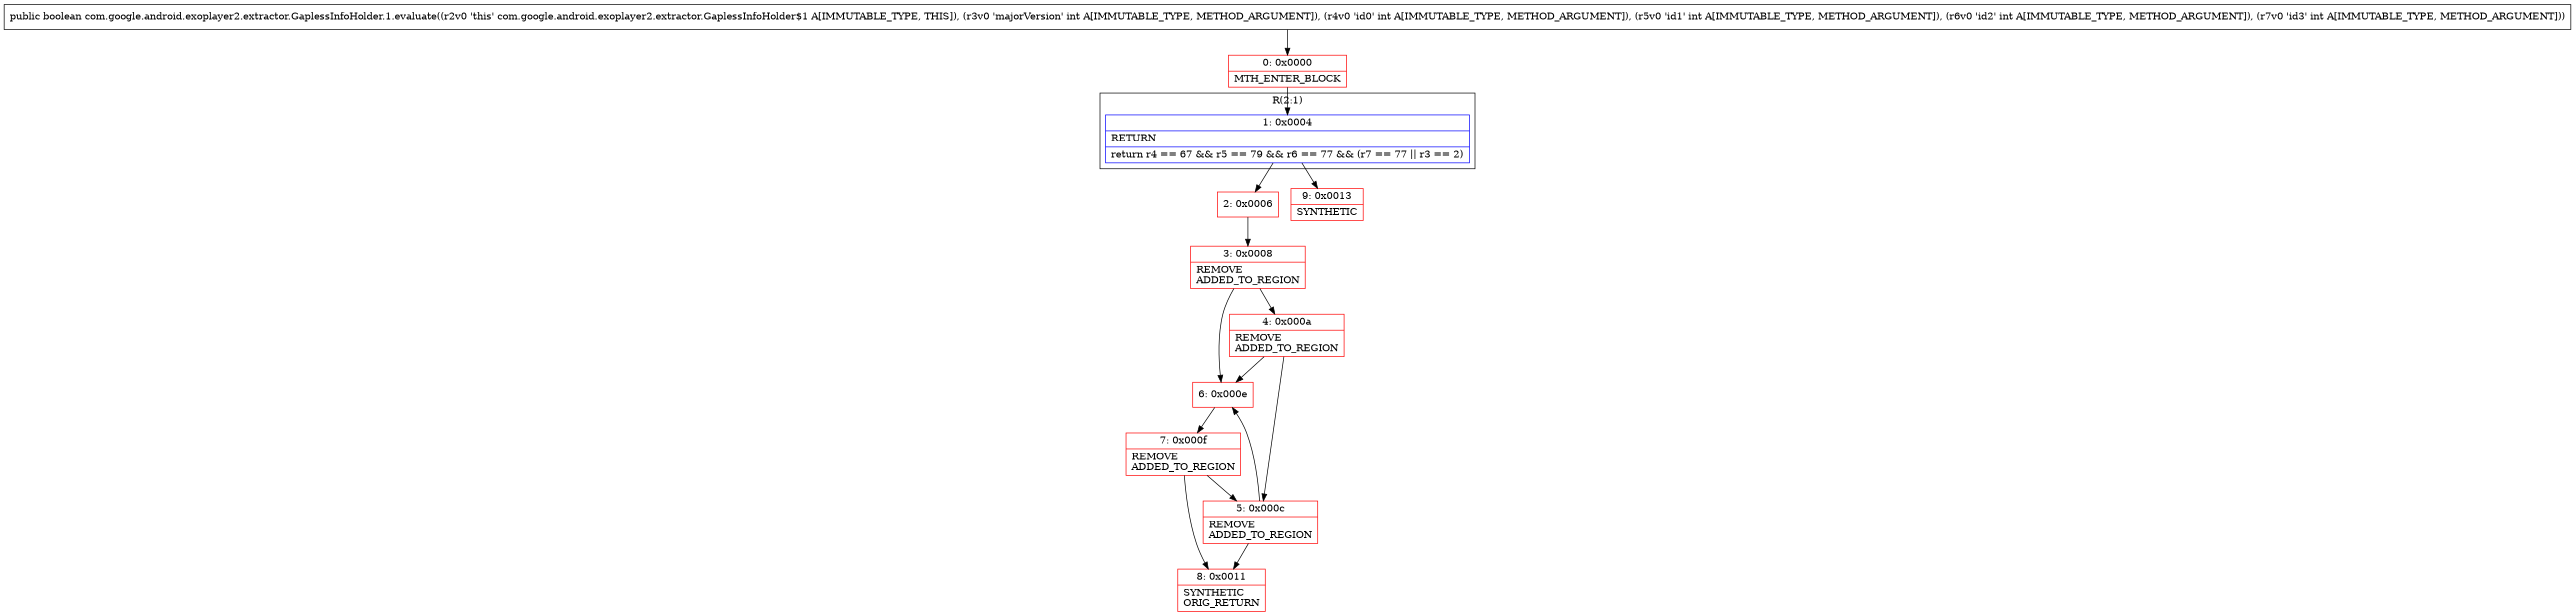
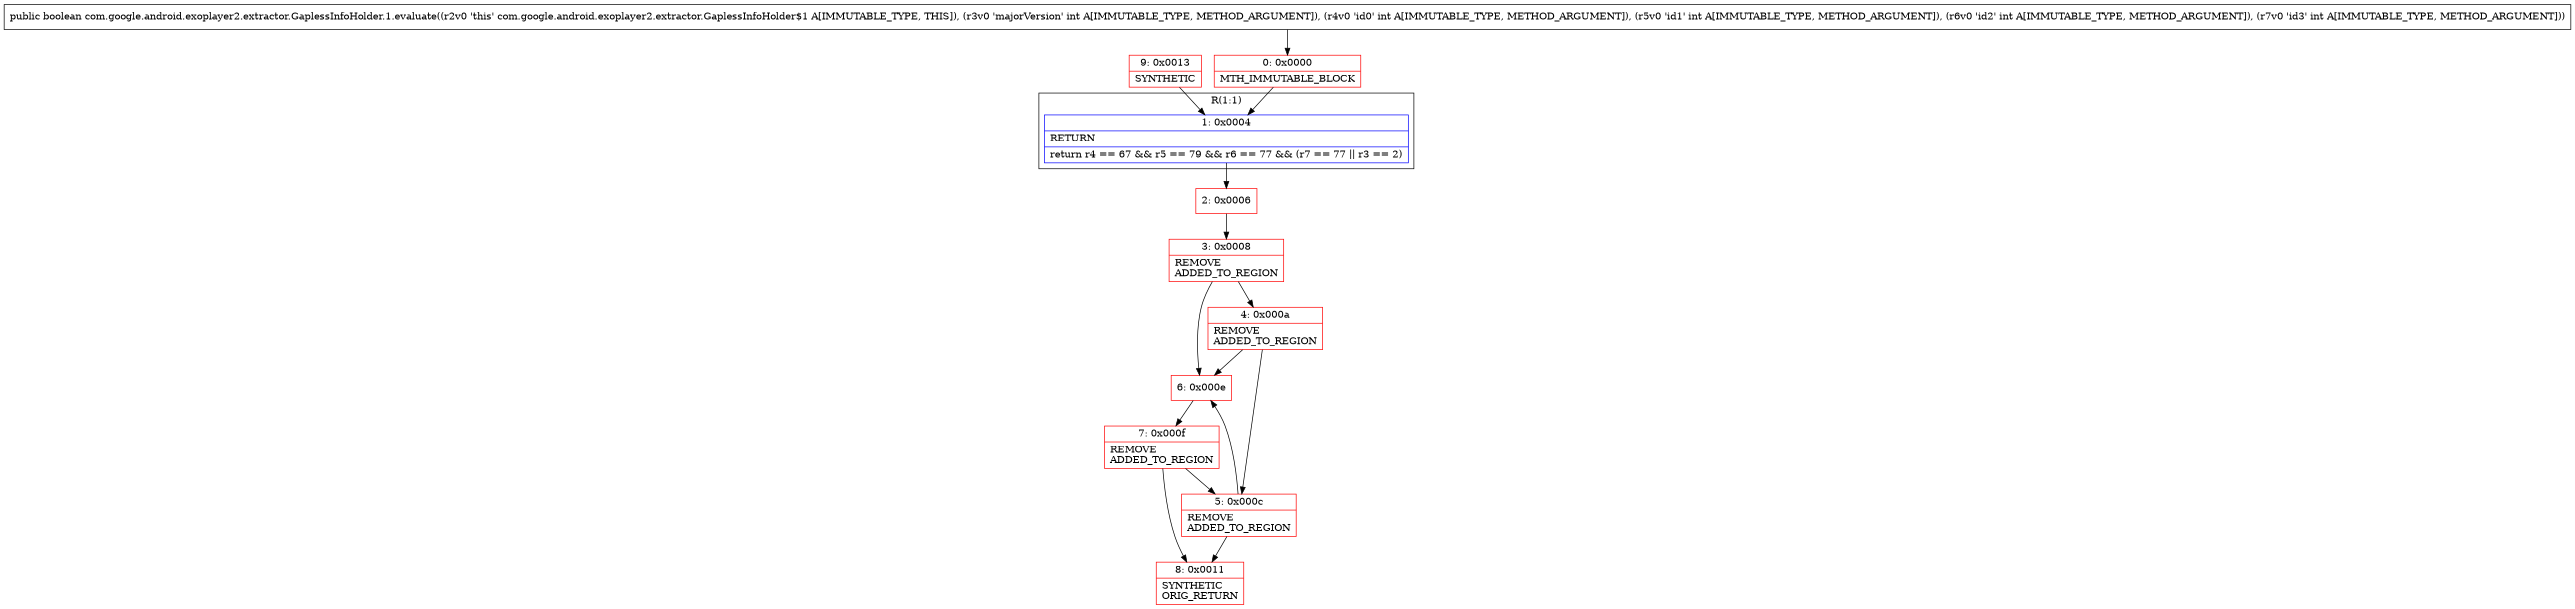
node "0: 0x0000": text "MTH_ENTER_BLOCK" -> "MTH_IMMUTABLE_BLOCK"
cluster "R(2:1)": label "R(2:1)" -> "R(1:1)"
edge "1: 0x0004" -> "9: 0x0013": reversed
